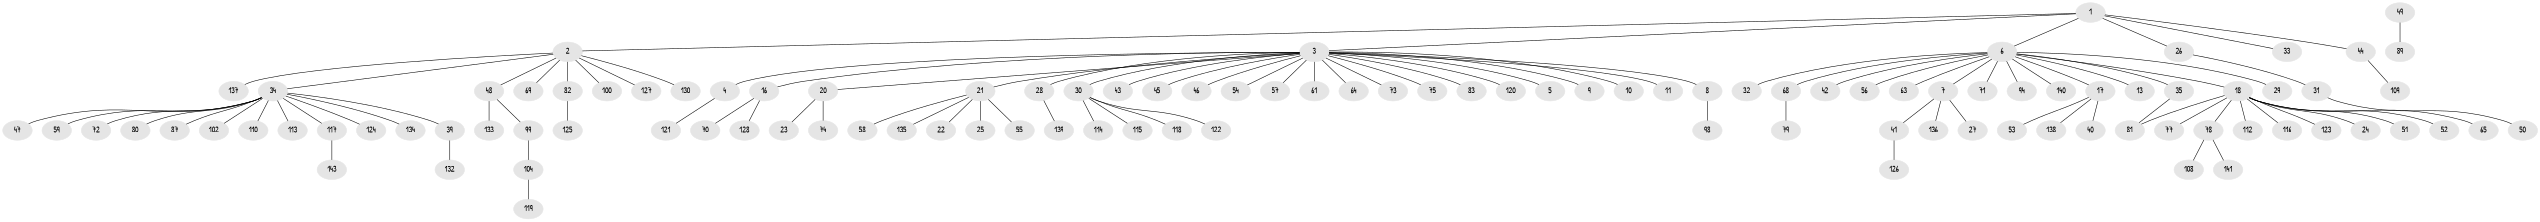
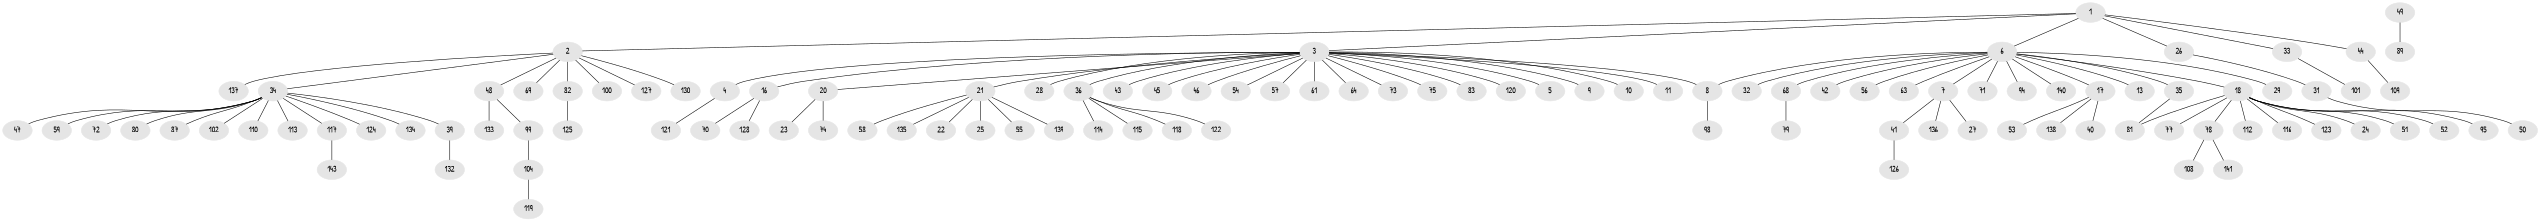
edge "6" -- "8": added
node "30": label "30" -> "36"
node "101": added
edge "28" -- "139": now "21" -- "139"
node "65": label "65" -> "95"
